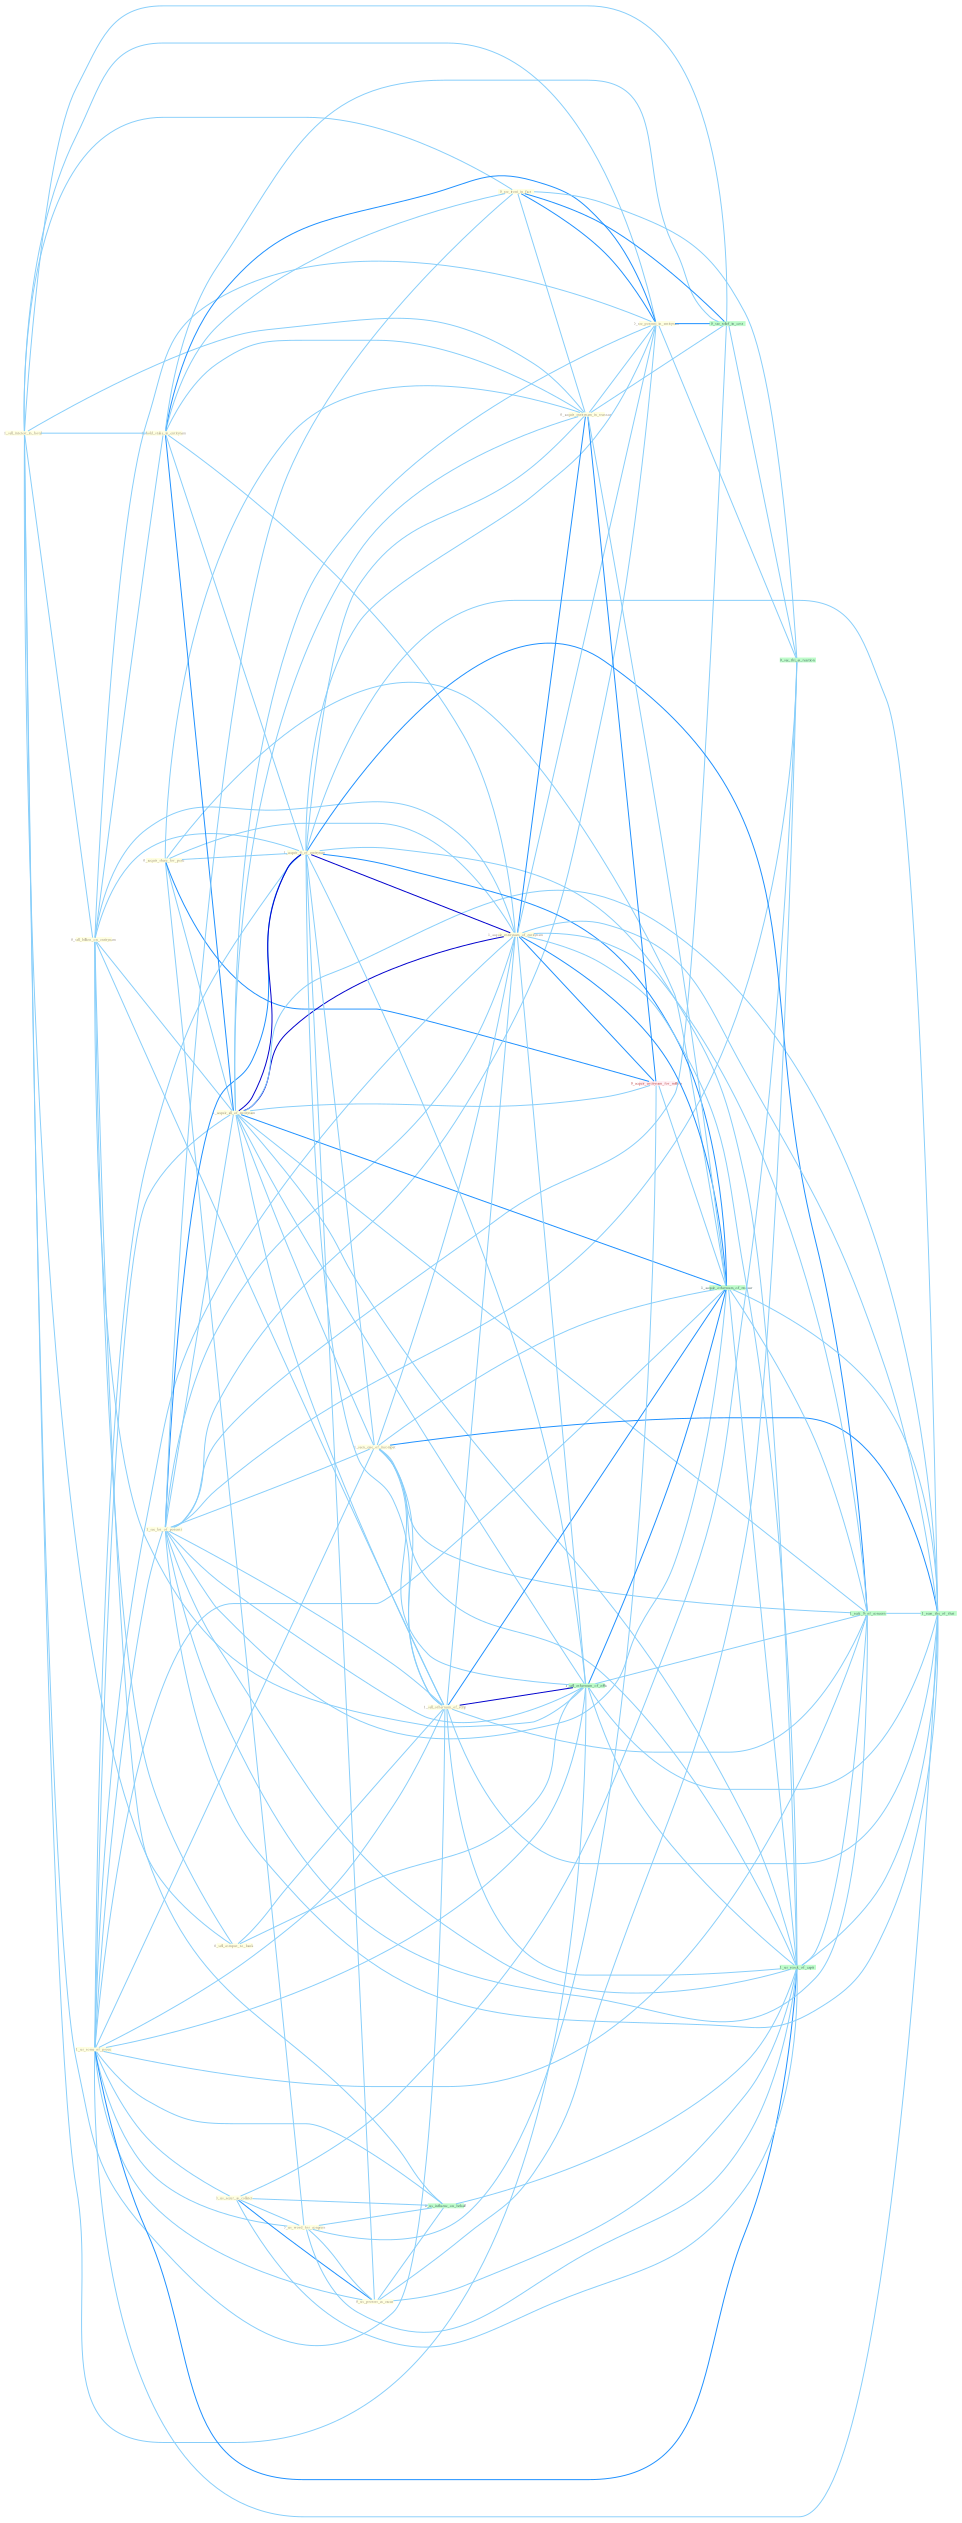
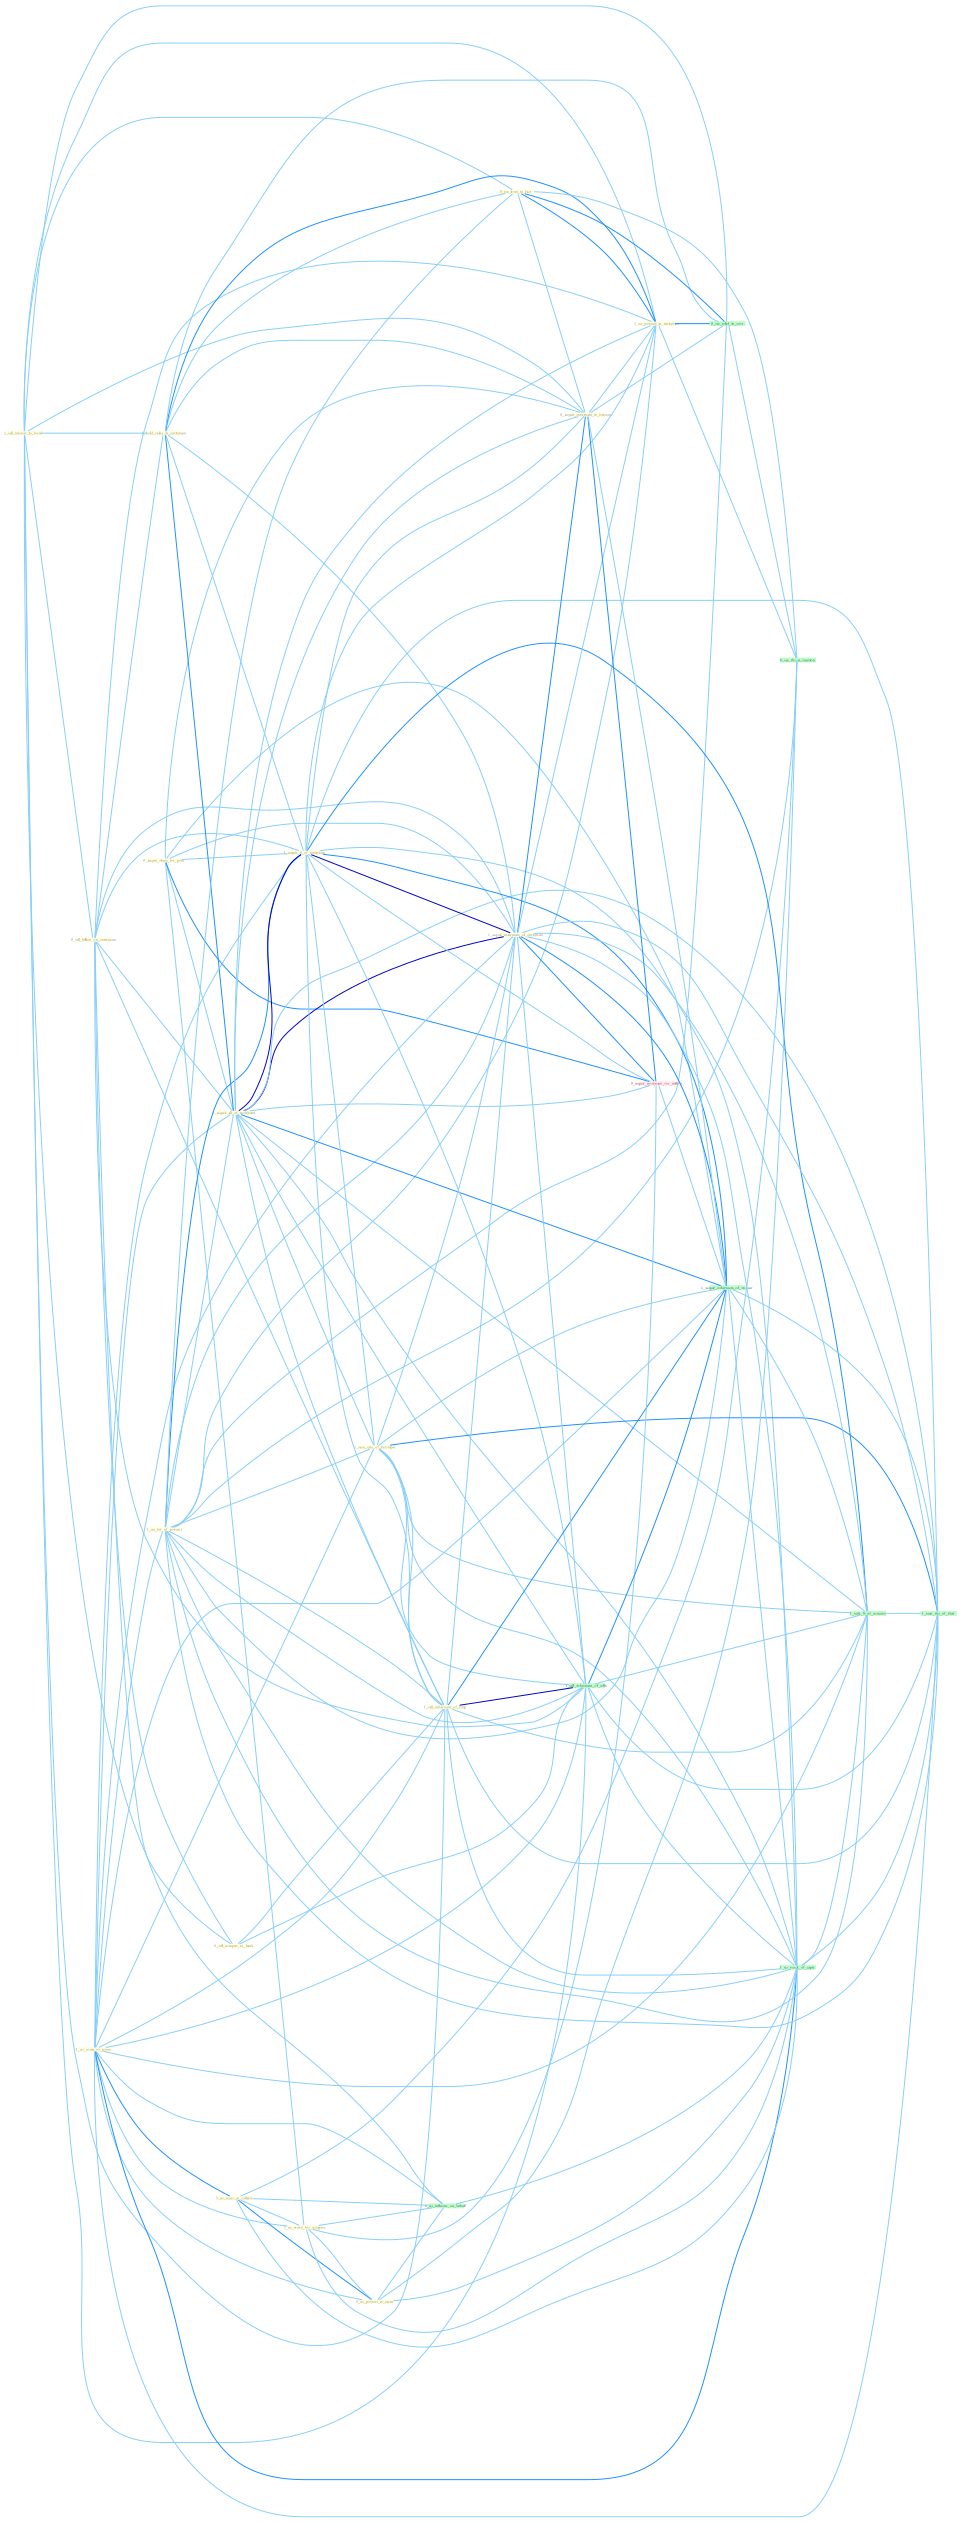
edge "1_acquir_%_of_entitynam" -- "0_us_protest_as_excus": now "1_acquir_%_of_entitynam" -- "0_acquir_entitynam_for_million"
edge "1_us_some_of_proce" -- "0_us_secur_as_collater": color #87cefa -> #1e90ff
